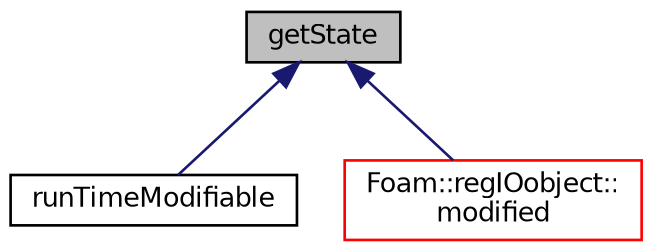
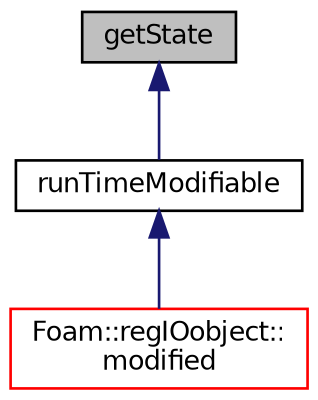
edge "Foam::regIOobject:: modified" -> "getState": now "Foam::regIOobject:: modified" -> "runTimeModifiable"
